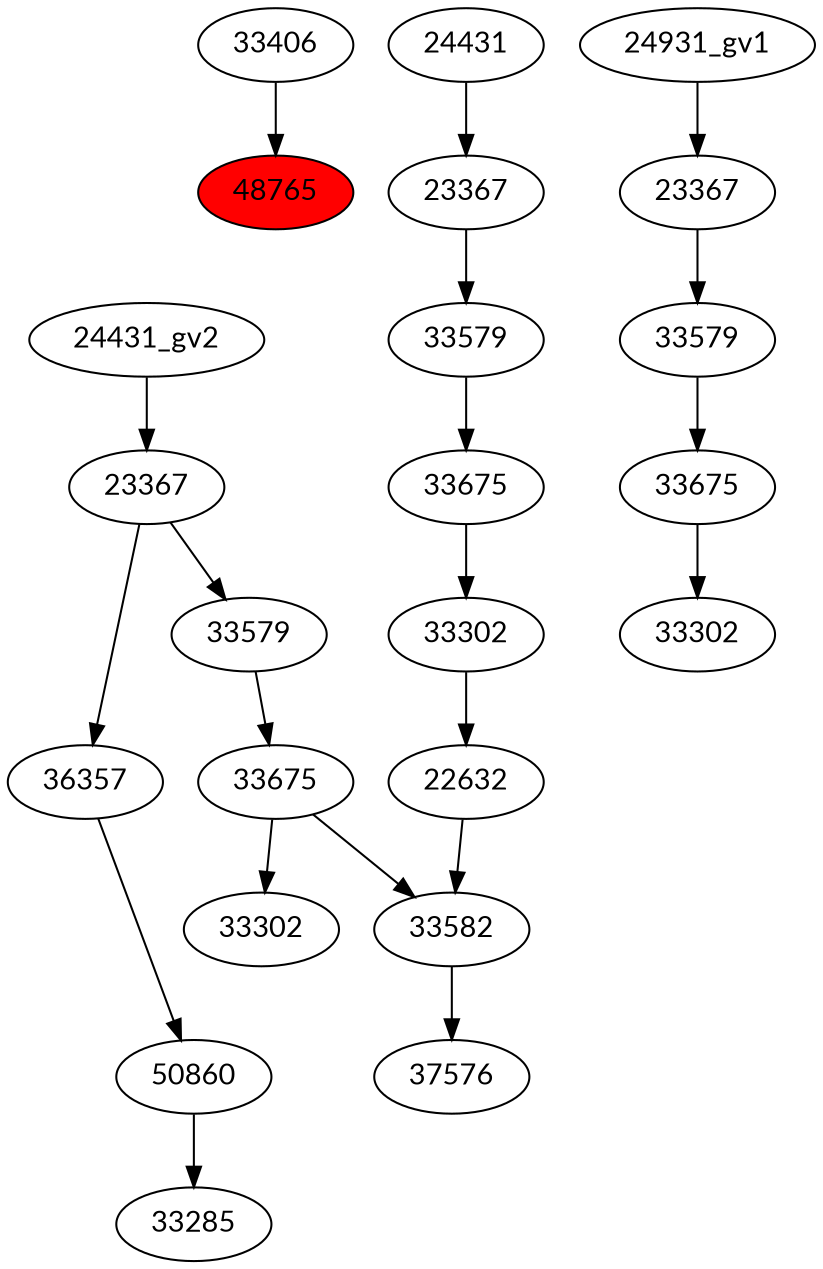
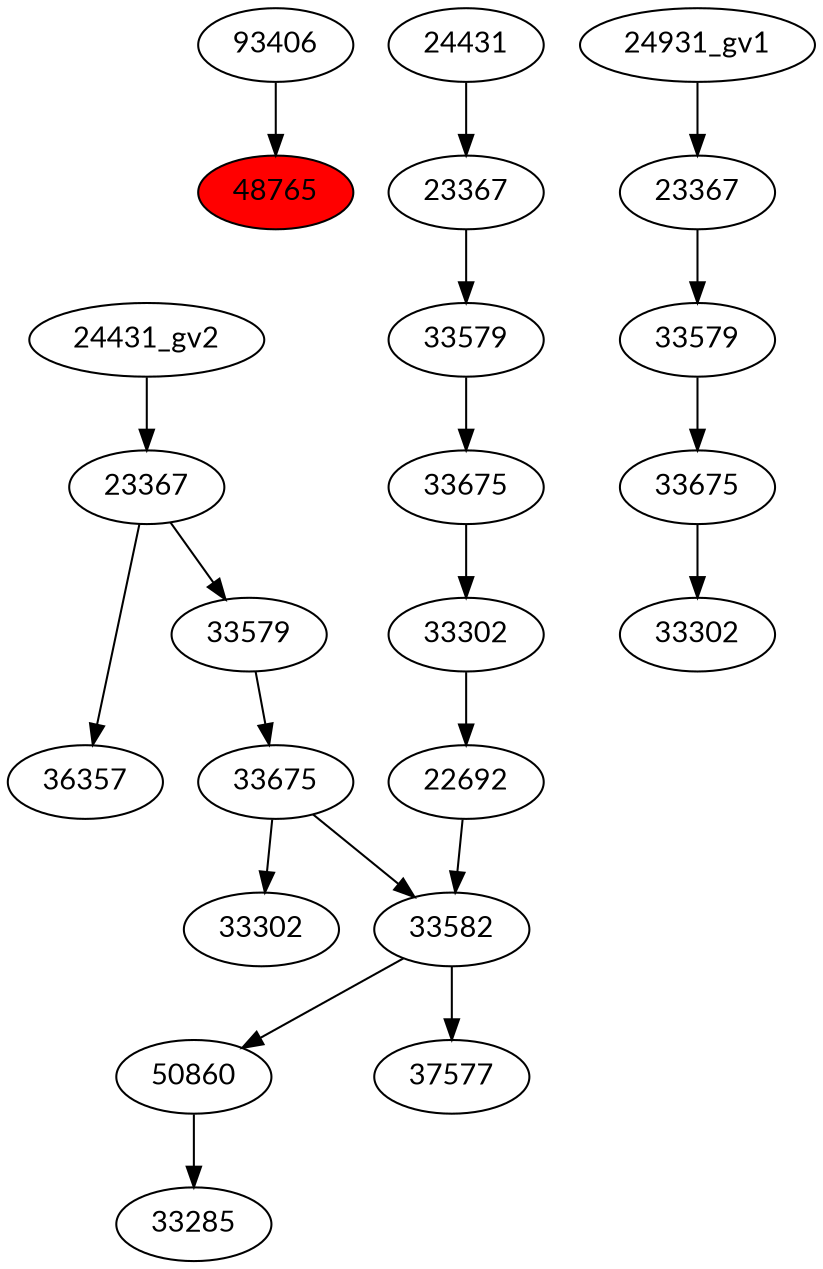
node "33406": label "33406" -> "93406"
node "22632": label "22632" -> "22692"
edge "36357" -> "50860": now "33582" -> "50860"
node "37576": label "37576" -> "37577"
